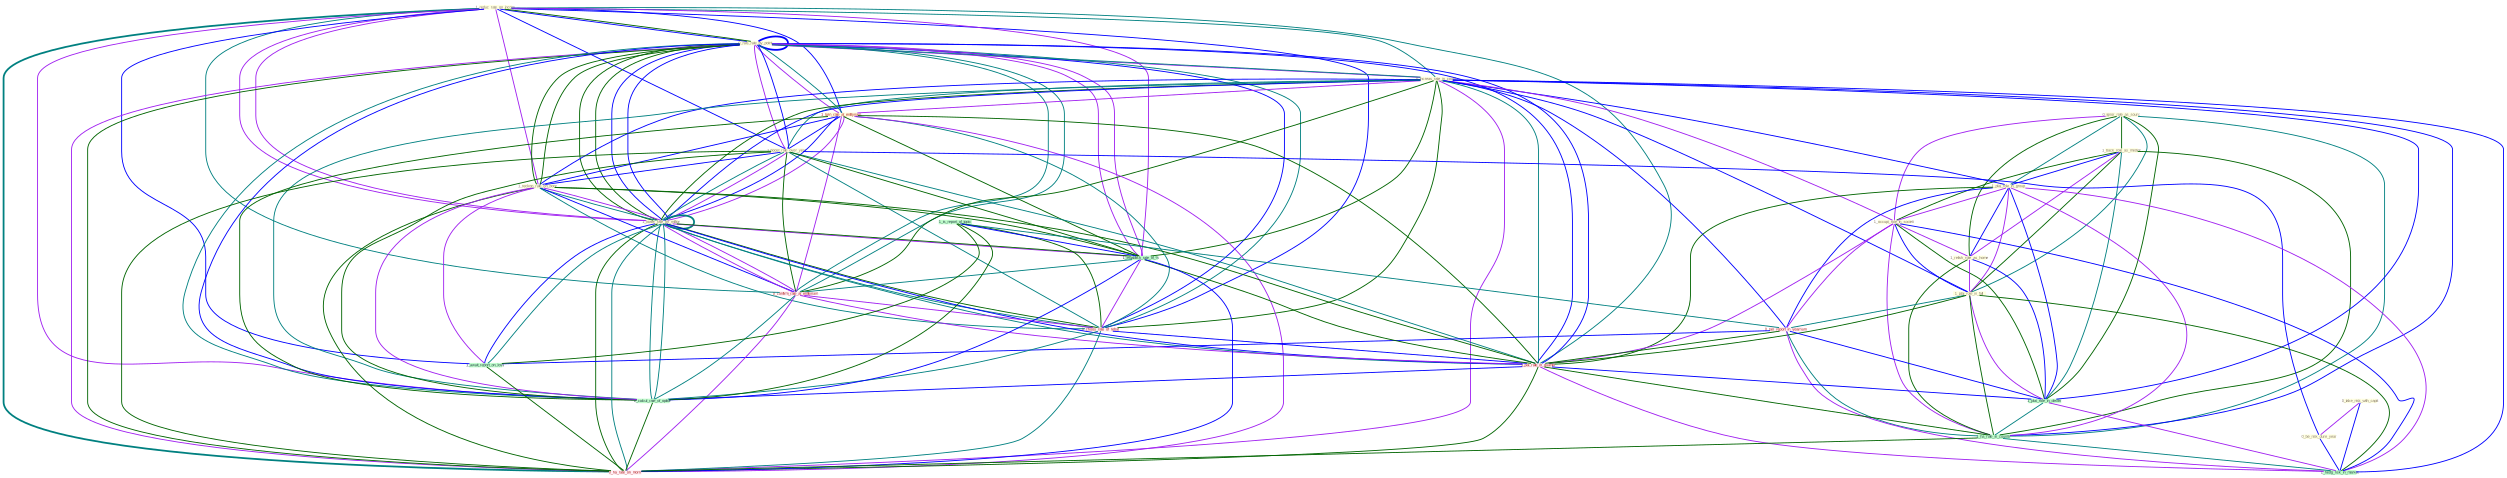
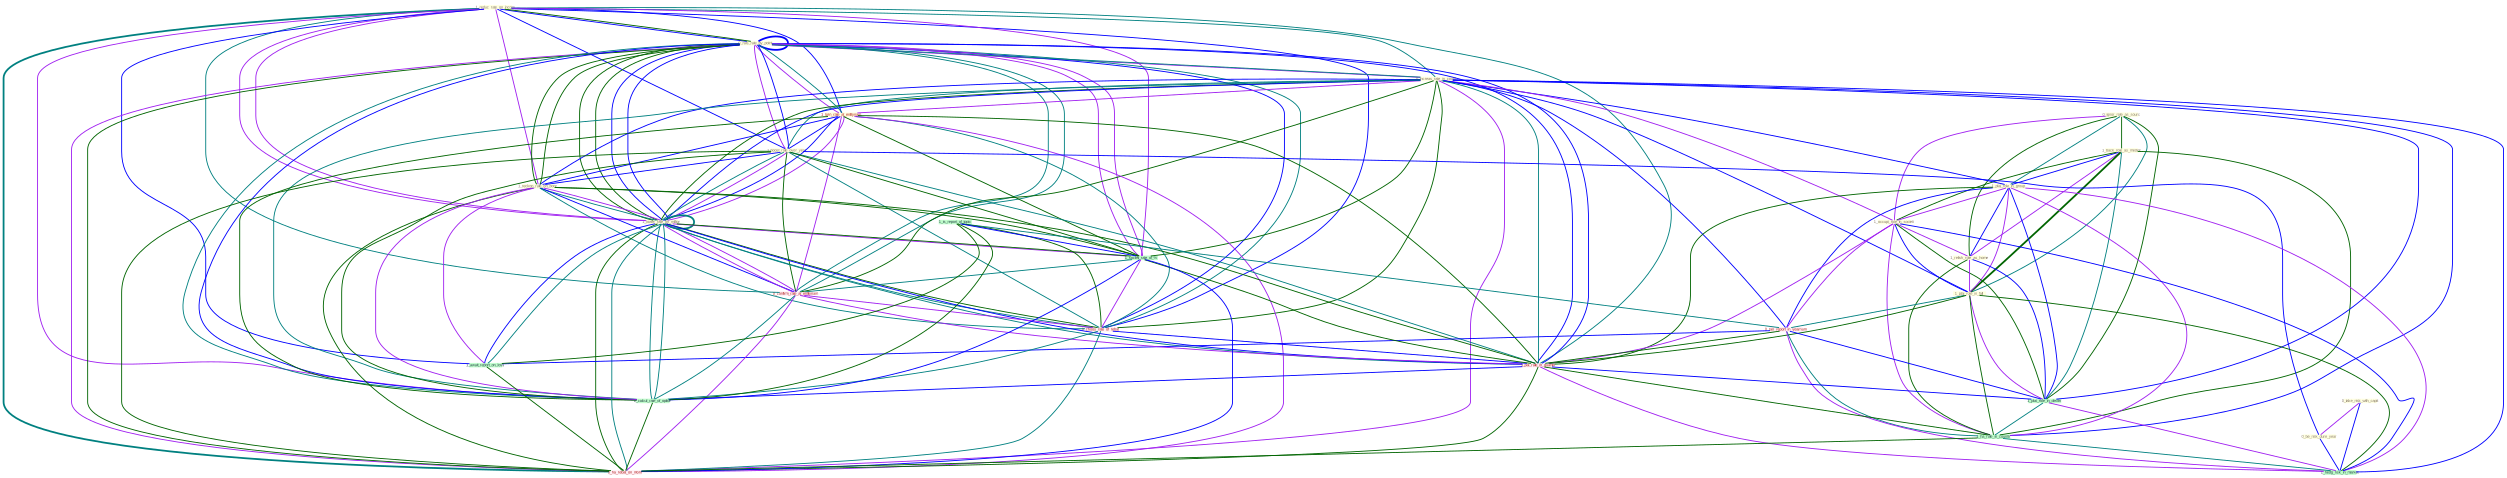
edge "1_back_role_as_mediat" -- "1_plai_role_in_fall": style solid -> bold
node "1_establish_rate_of_%": label "1_establish_rate_of_%" -> "1_societi_rate_of_%"
edge "0_ignor_role_as_sourc" -- "1_ha_role_in_countri": removed
node "0_ha_rate_on_morn": label "0_ha_rate_on_morn" -> "0_ha_rebat_on_morn"
